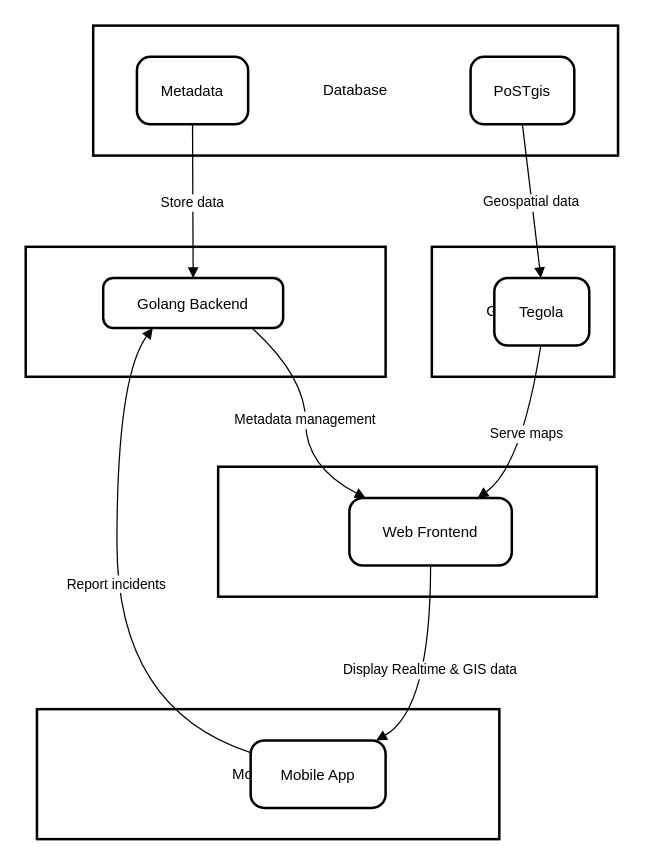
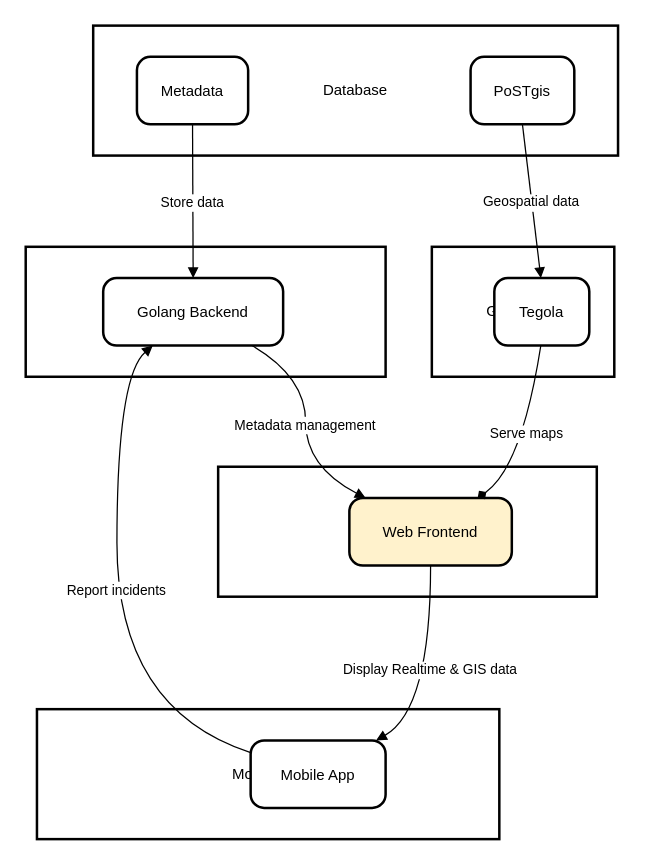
node "Golang Backend": size 180x50 -> 180x68
edge "Tegola" -> "Web Frontend": arrowhead block -> diamond
node "Web Frontend": fillcolor #ffffff -> #fff2cc
